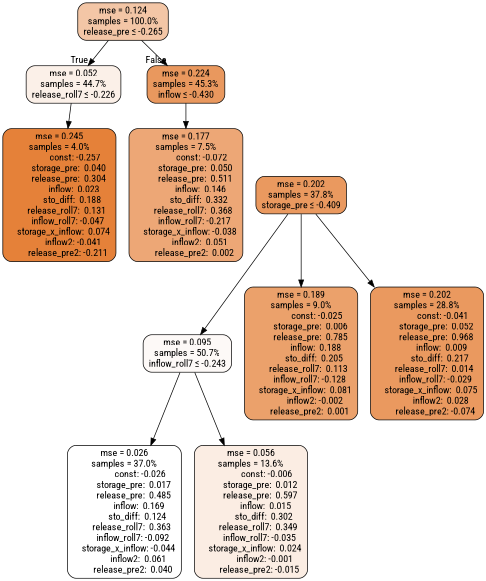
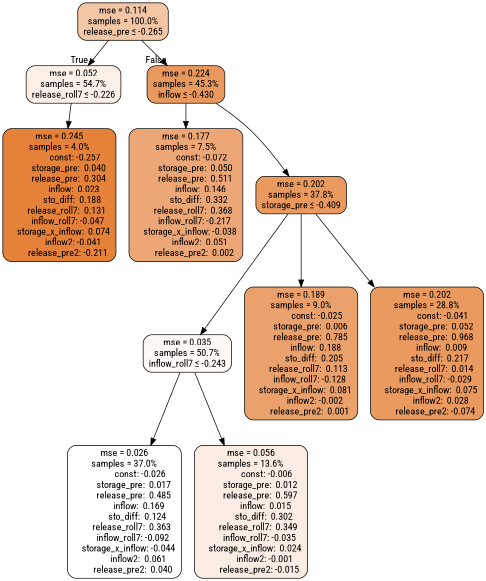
node "mse = 0.124 samples = 100.0% release_pre ≤ -0.265": label "mse = 0.124 samples = 100.0% release_pre ≤ -0.265" -> "mse = 0.114 samples = 100.0% release_pre ≤ -0.265"
node "mse = 0.052 samples = 44.7% release_roll7 ≤ -0.226": label "mse = 0.052 samples = 44.7% release_roll7 ≤ -0.226" -> "mse = 0.052 samples = 54.7% release_roll7 ≤ -0.226"
edge "mse = 0.224 samples = 45.3% inflow ≤ -0.430" -> "mse = 0.202 samples = 37.8% storage_pre ≤ -0.409": added
node "mse = 0.095 samples = 50.7% inflow_roll7 ≤ -0.243": label "mse = 0.095 samples = 50.7% inflow_roll7 ≤ -0.243" -> "mse = 0.035 samples = 50.7% inflow_roll7 ≤ -0.243"
